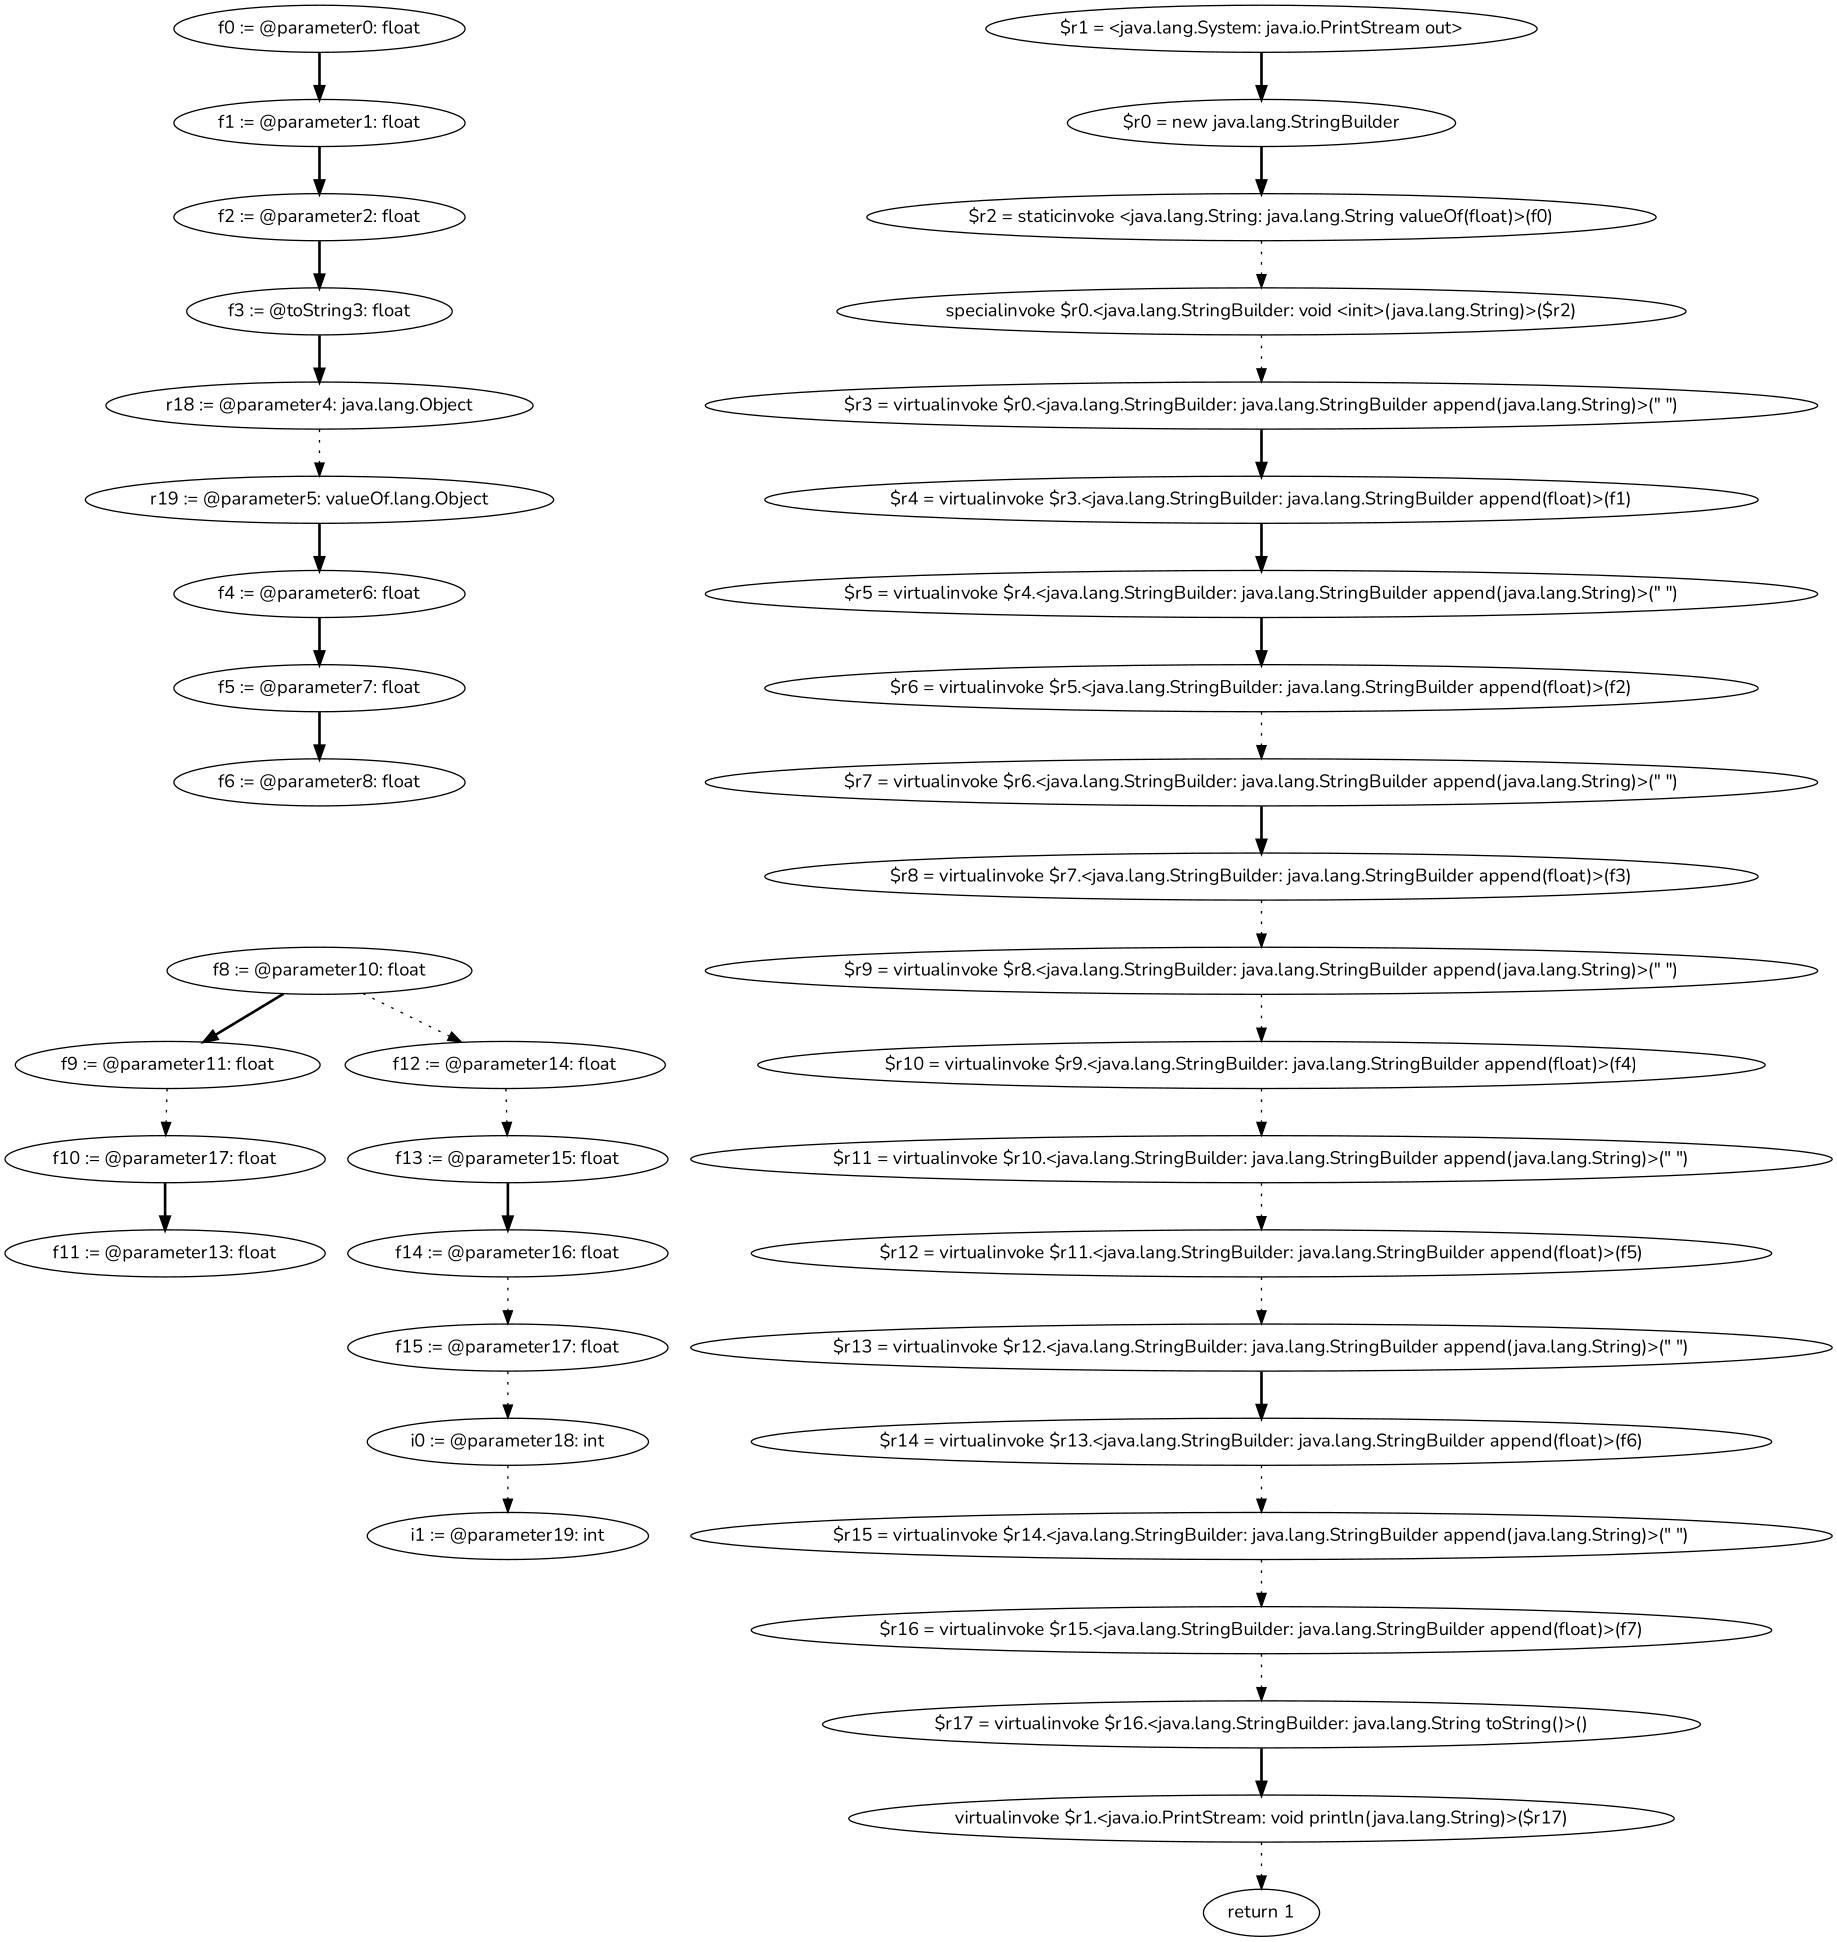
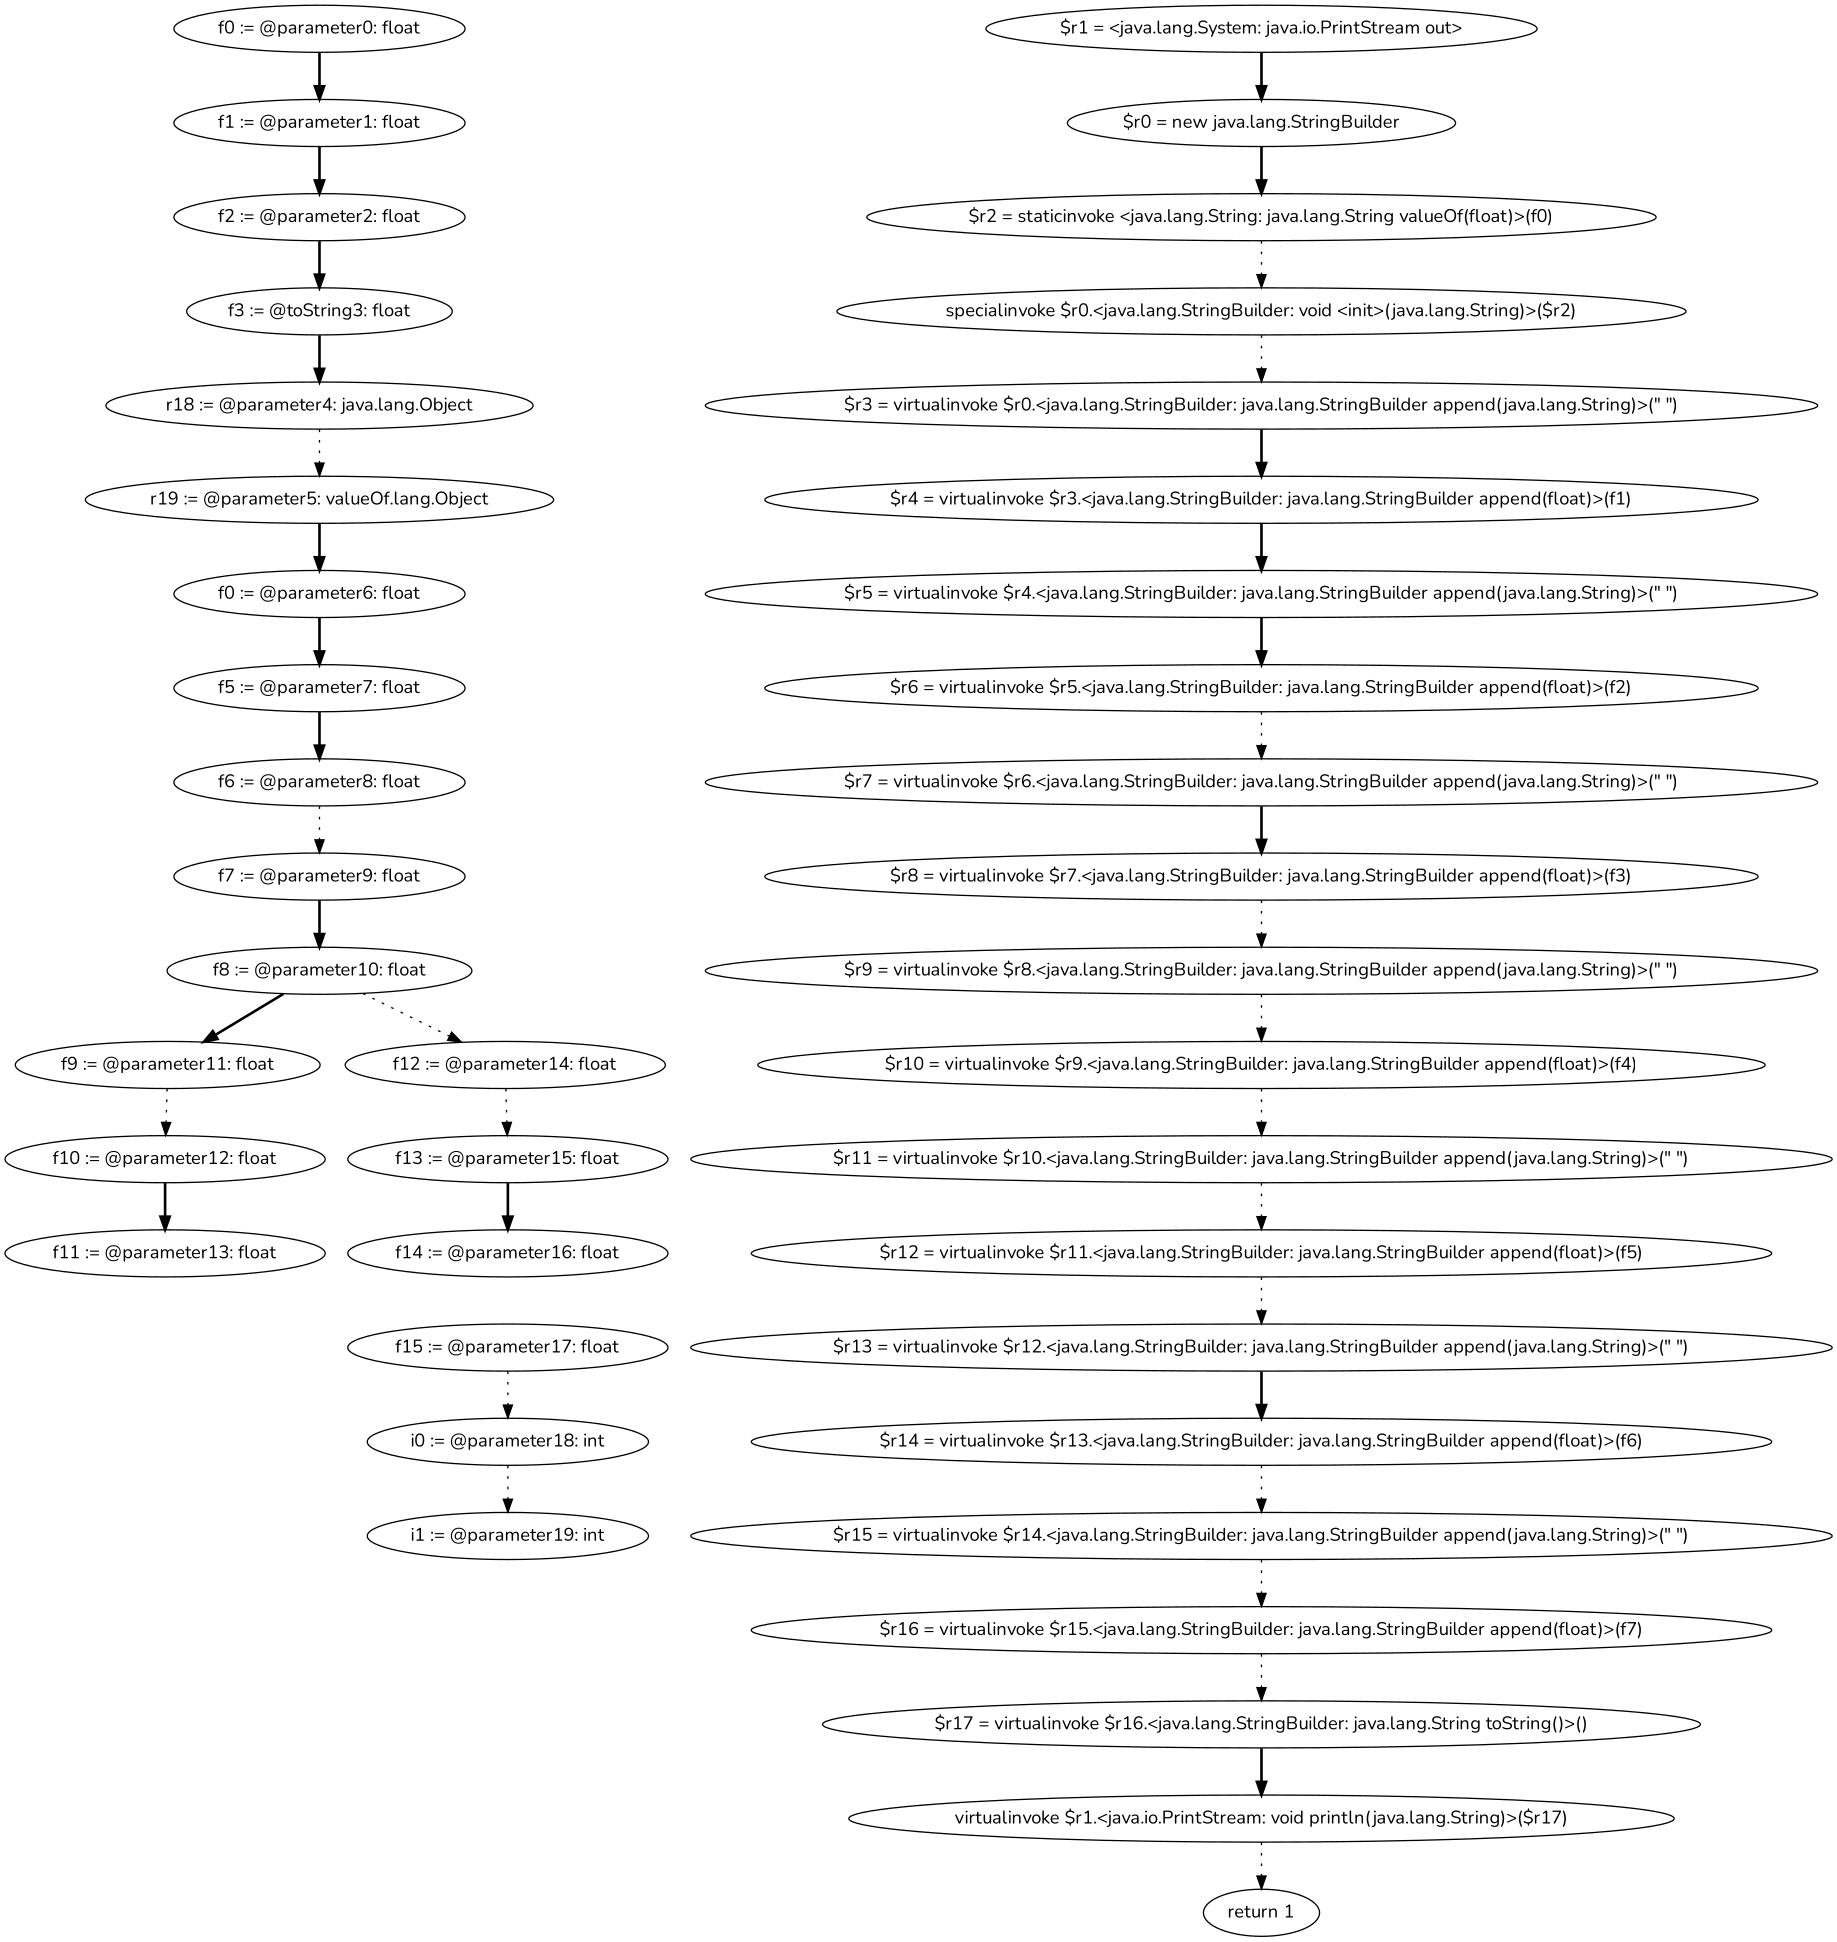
node "f4 := @parameter6: float": label "f4 := @parameter6: float" -> "f0 := @parameter6: float"
node "f7 := @parameter9: float": added
node "f10 := @parameter17: float": label "f10 := @parameter17: float" -> "f10 := @parameter12: float"
edge "f14 := @parameter16: float" -> "f15 := @parameter17: float": removed
